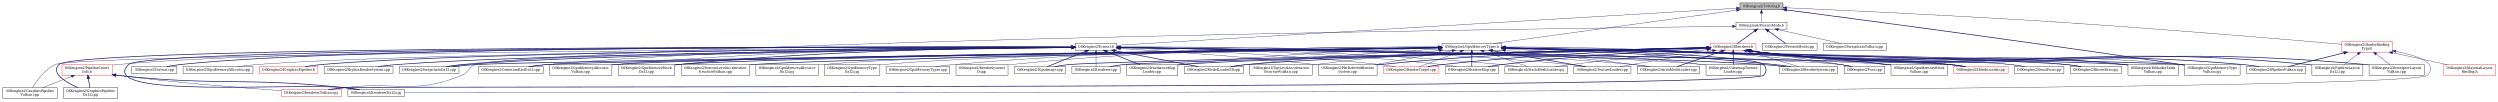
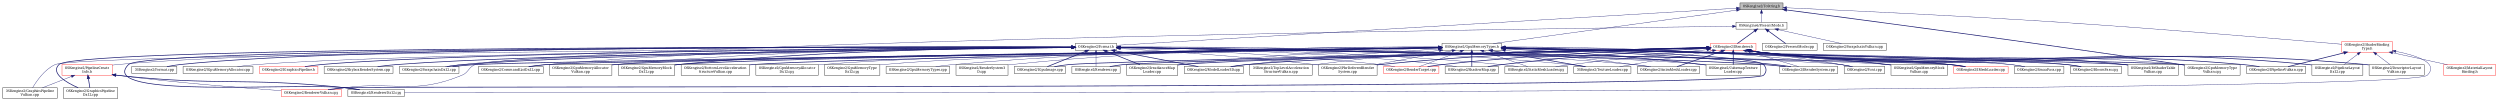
edge "OSKengine2/CubemapTexture Loader.cpp" -> "OSKengine2/GpuMemoryTypes.h": style solid -> bold
